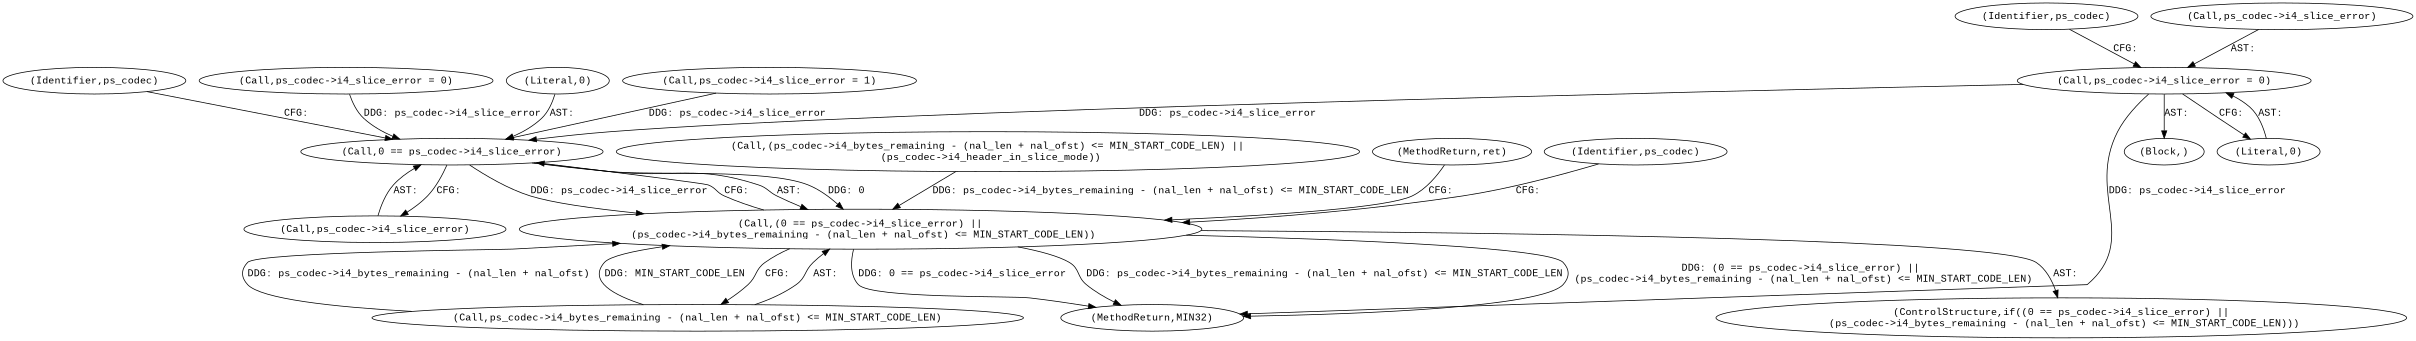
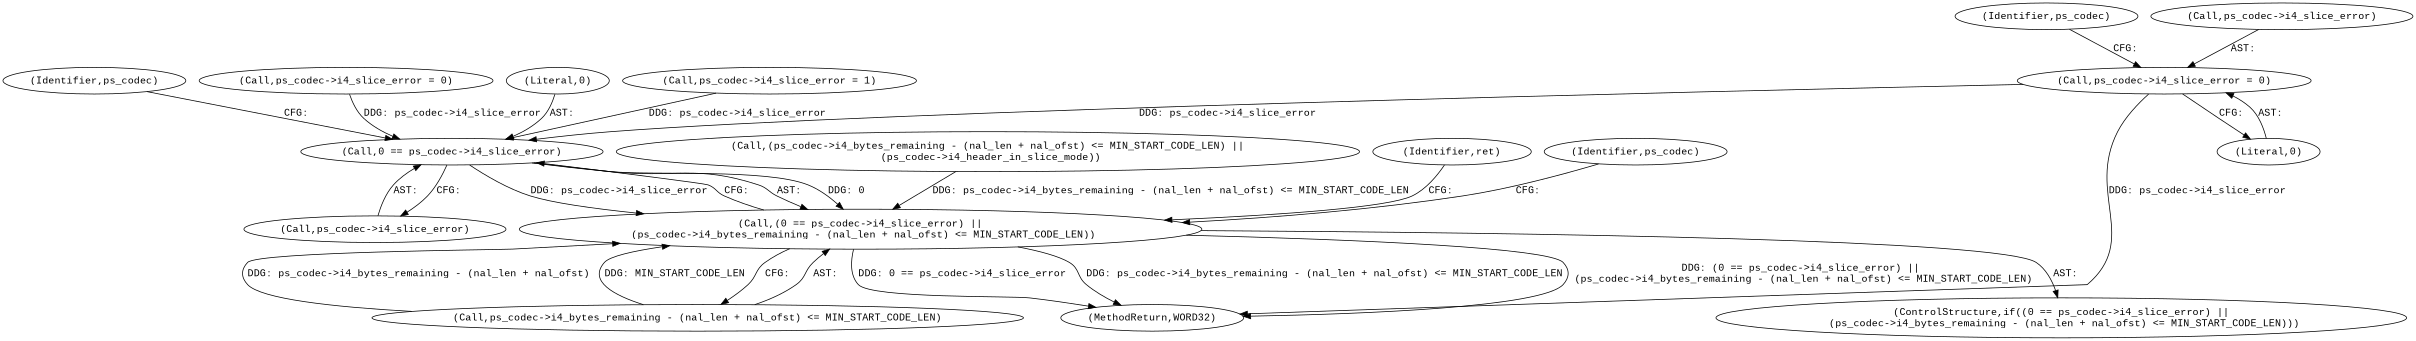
node "(MethodReturn,ret)": label "(MethodReturn,ret)" -> "(Identifier,ret)"
node "(Block,)": removed
node "(MethodReturn,MIN32)": label "(MethodReturn,MIN32)" -> "(MethodReturn,WORD32)"
